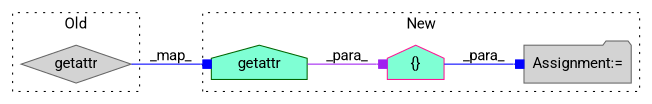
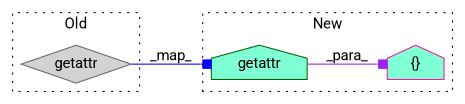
node "Assignment:=": removed
